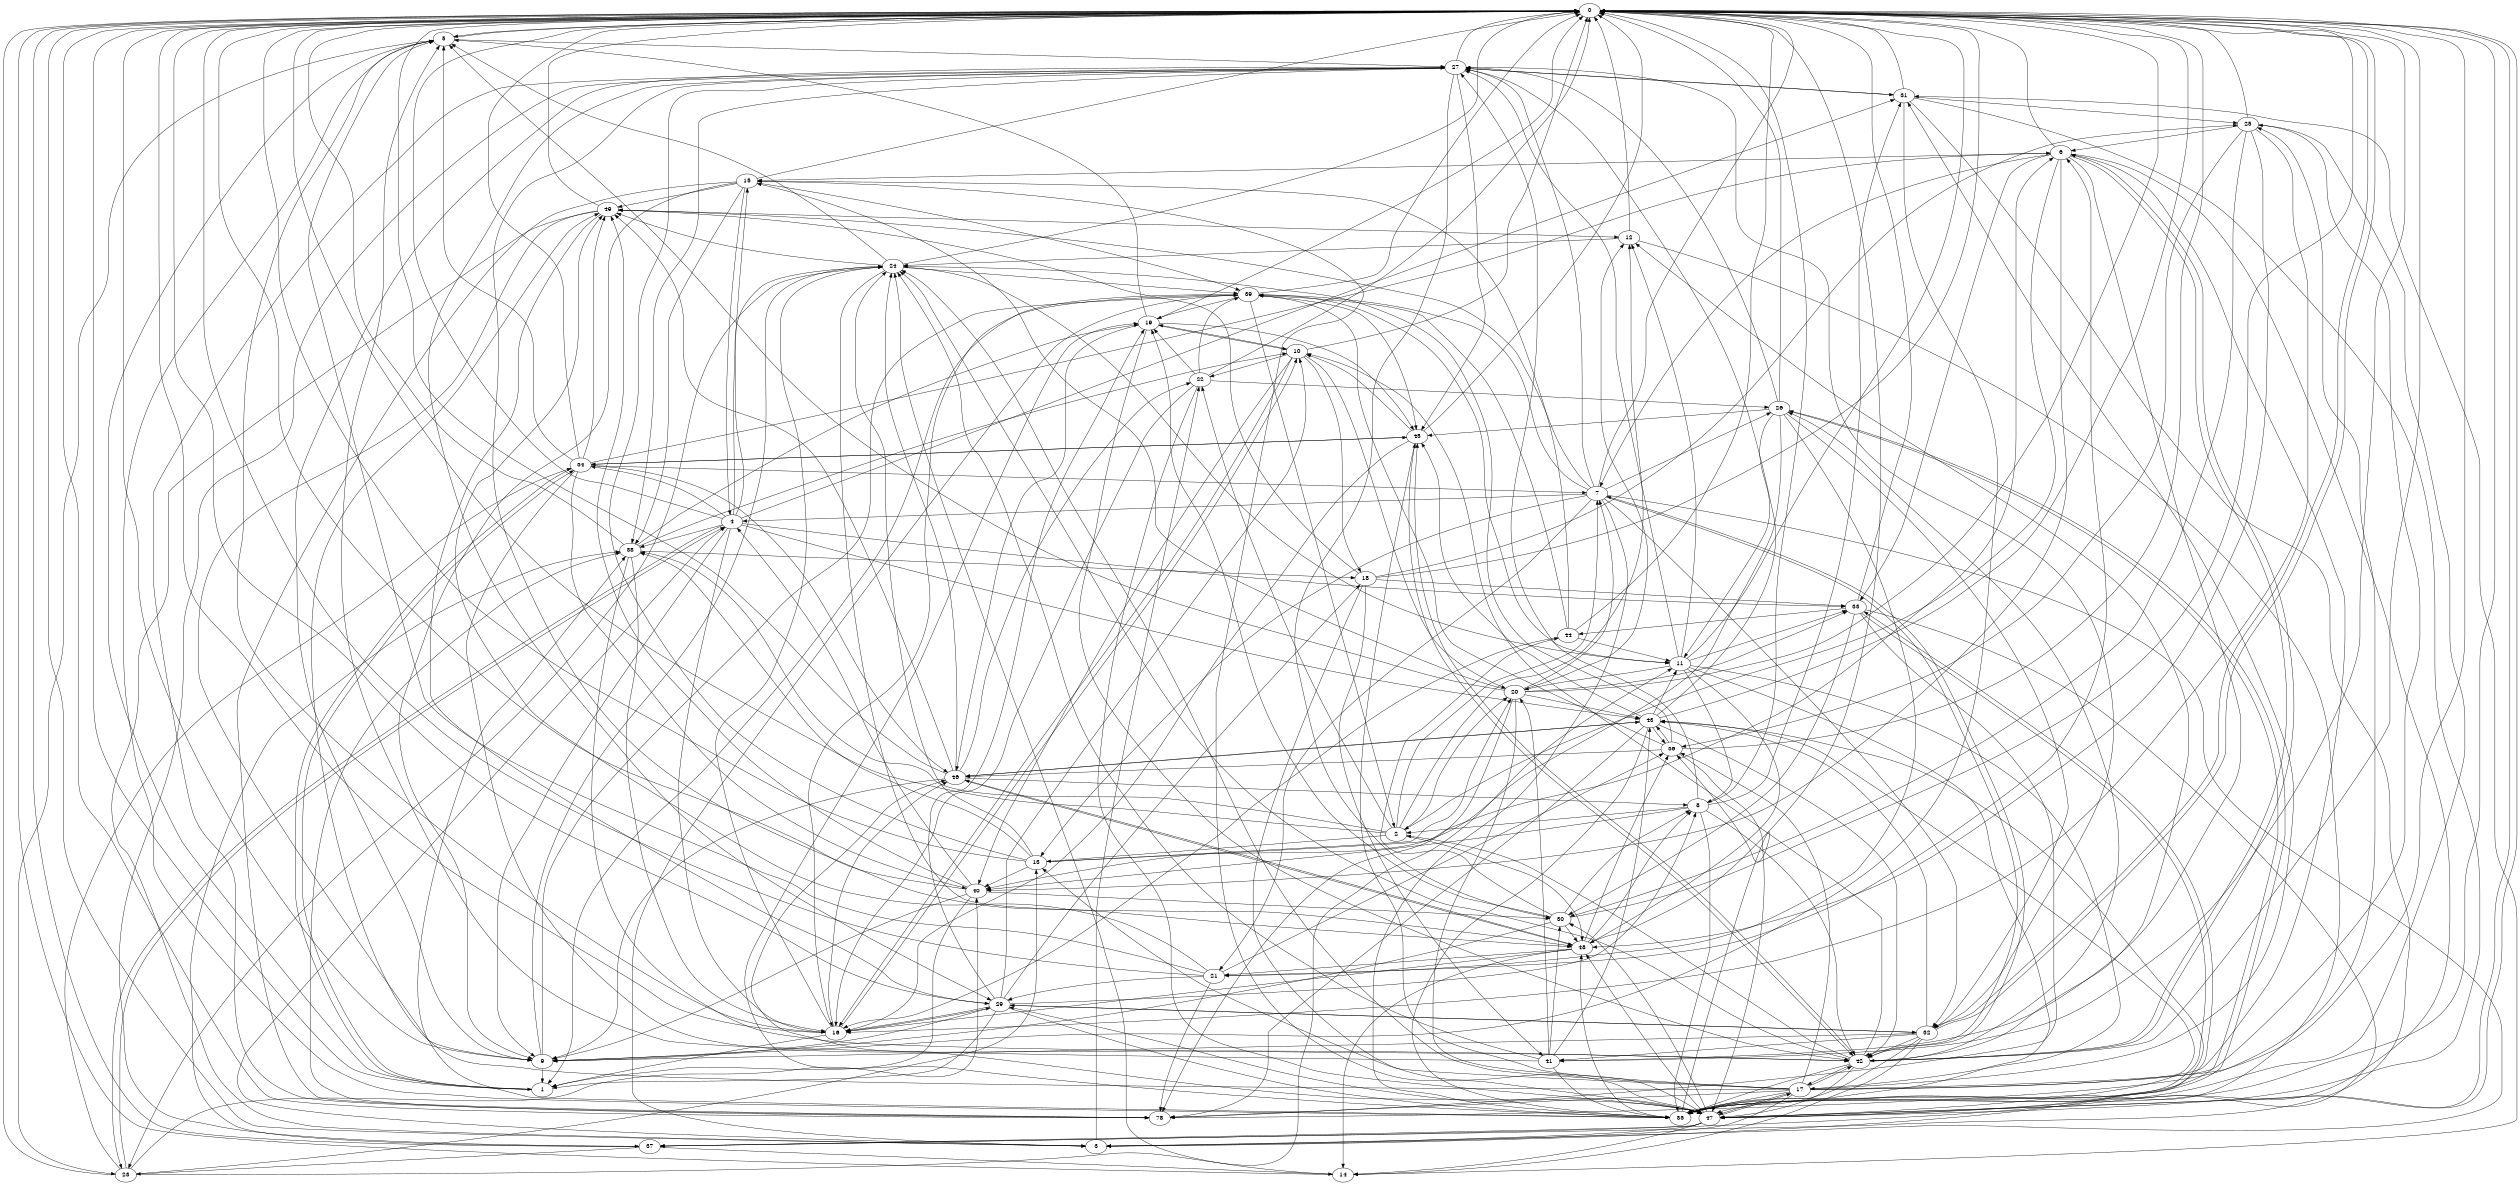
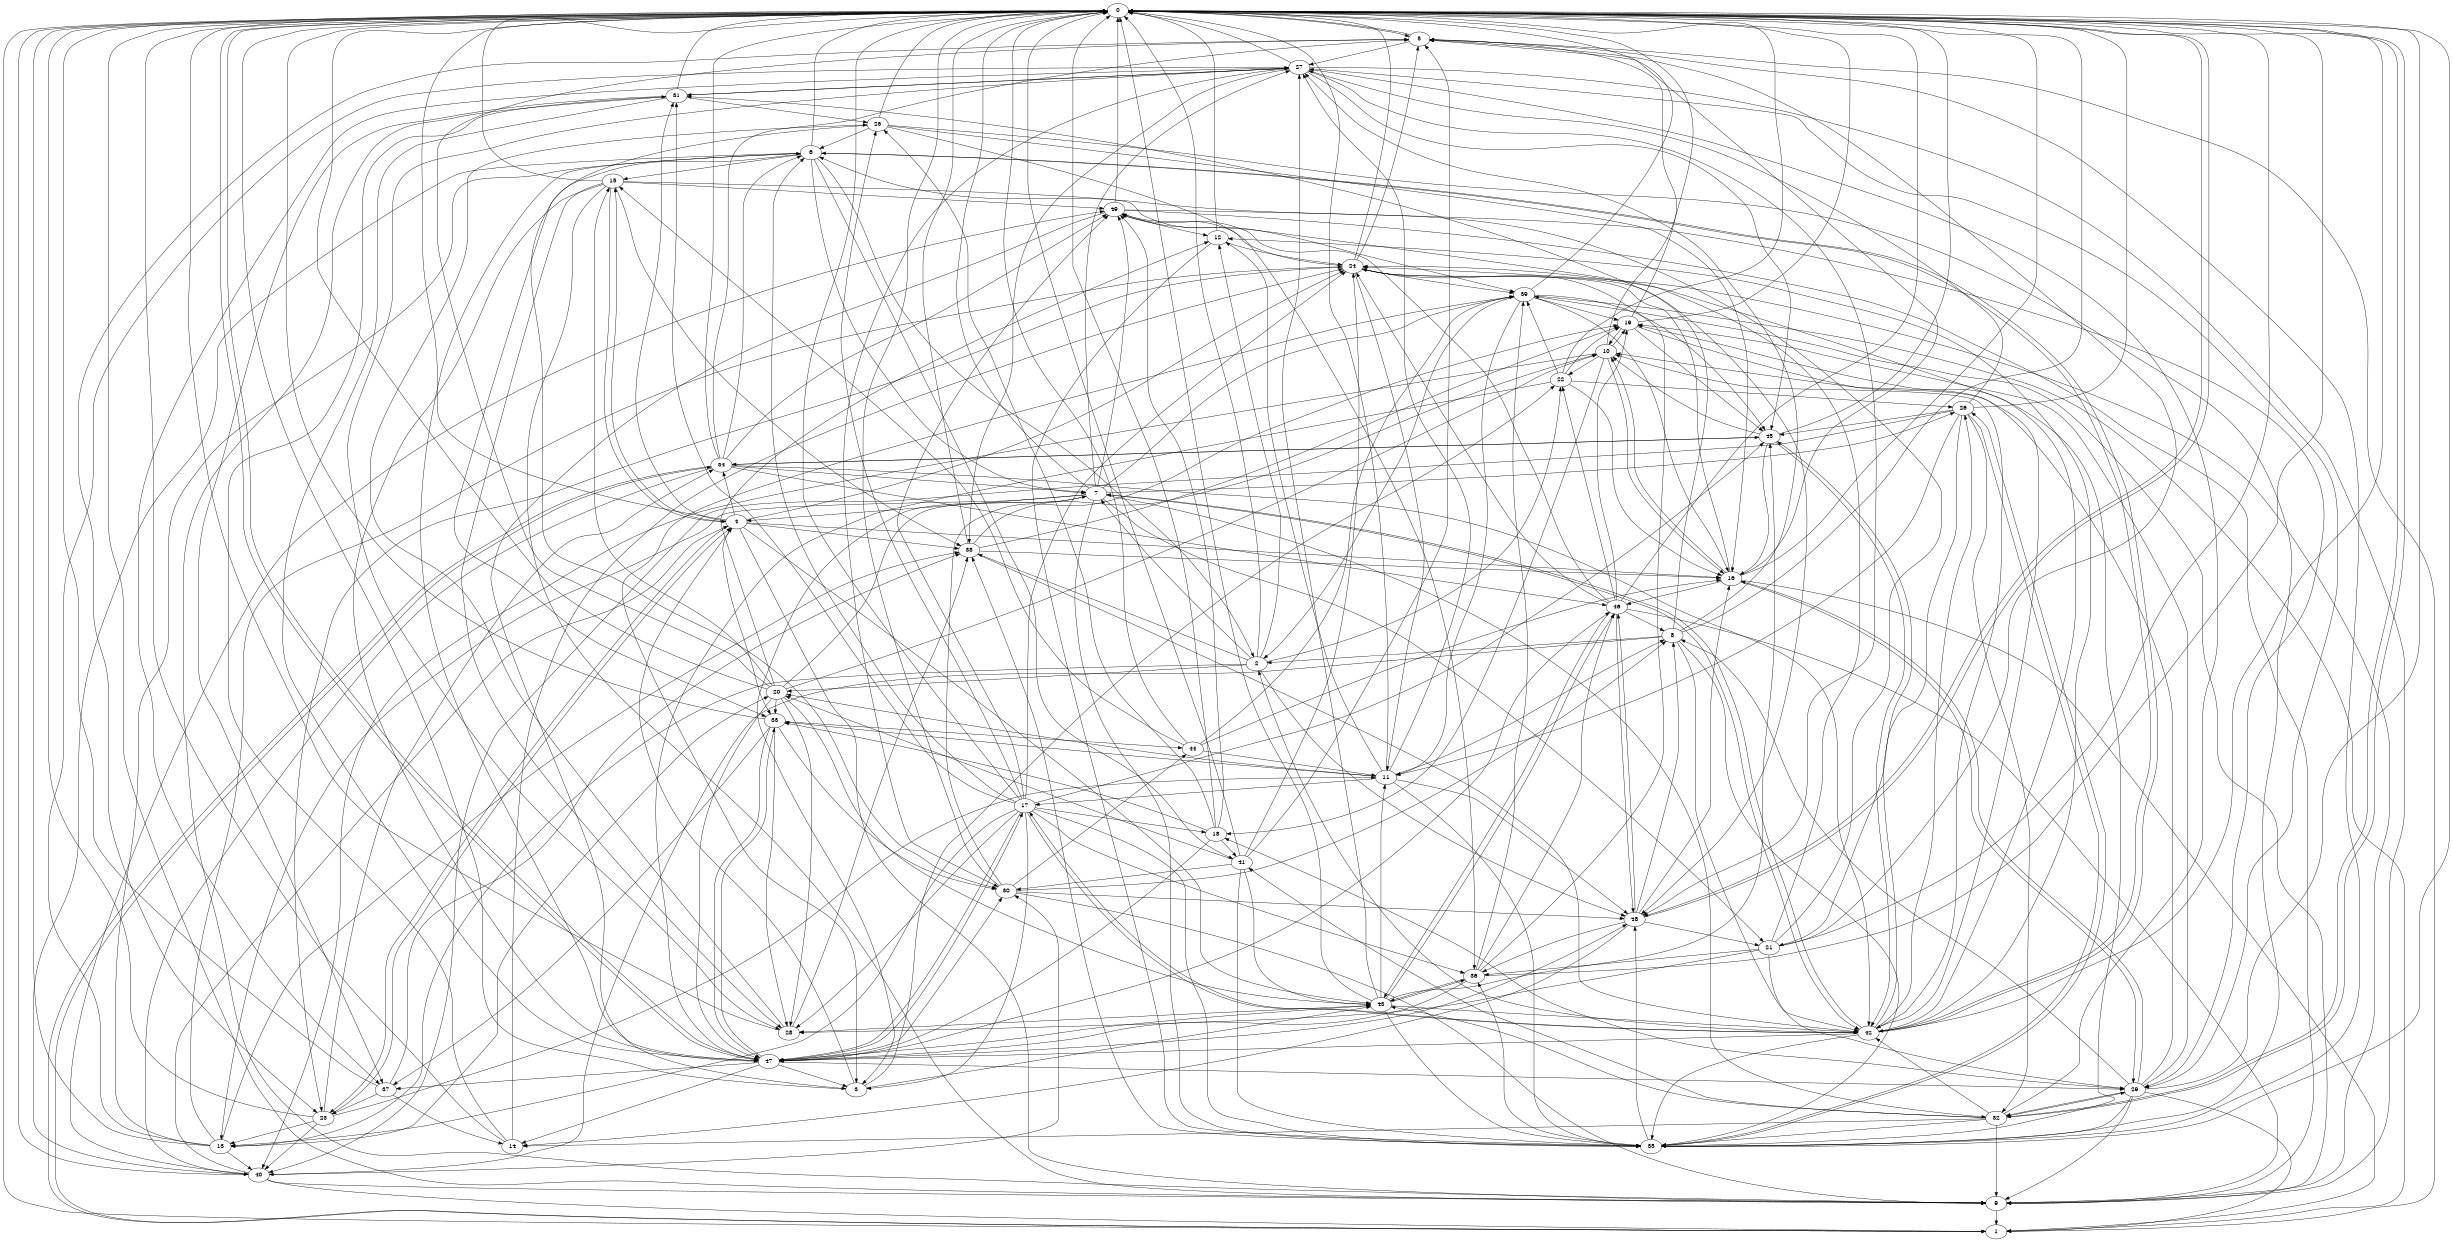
edge "19" -> "46": reversed
edge "10" -> "20": reversed
edge "38" -> "18": now "17" -> "18"
edge "25" -> "48": now "0" -> "48"
node "78": label "78" -> "28"
